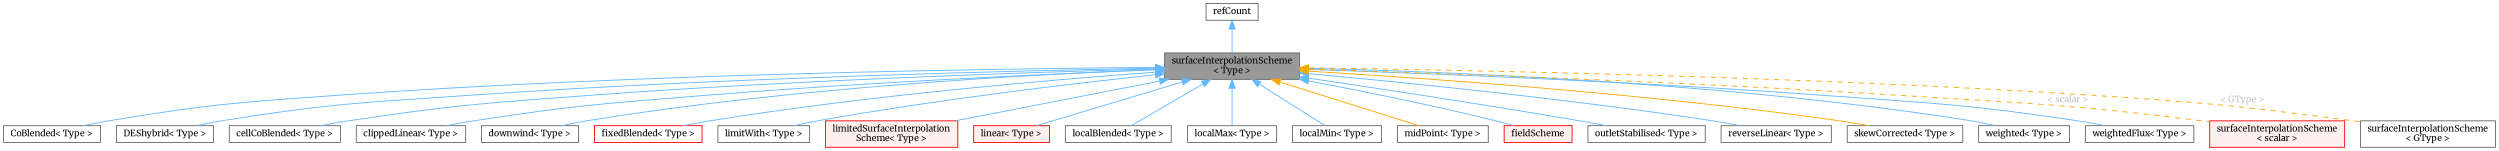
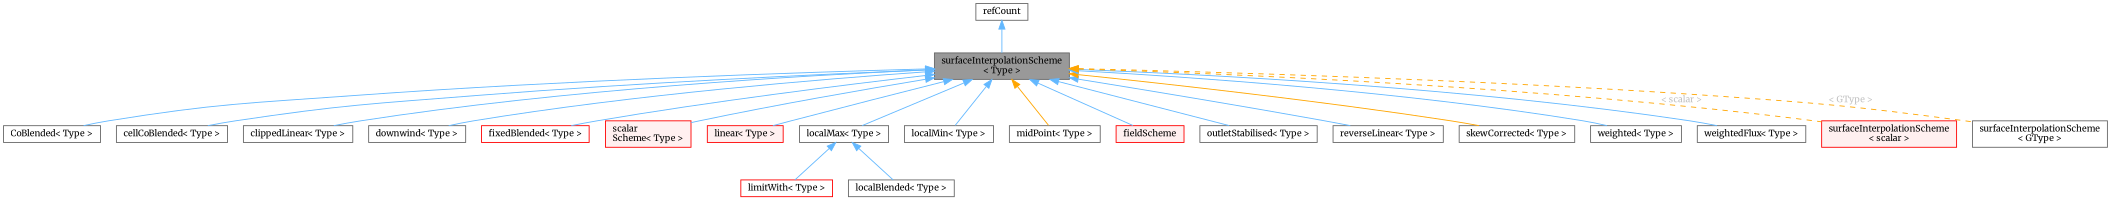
edge "limitWith< Type >" -> "surfaceInterpolationScheme < Type >": now "limitWith< Type >" -> "localMax< Type >"
edge "localBlended< Type >" -> "surfaceInterpolationScheme < Type >": now "localBlended< Type >" -> "localMax< Type >"
node "DEShybrid< Type >": removed
node "limitWith< Type >": color gray40 -> red
node "limitedSurfaceInterpolation Scheme< Type >": label "limitedSurfaceInterpolation Scheme< Type >" -> "scalar Scheme< Type >"
